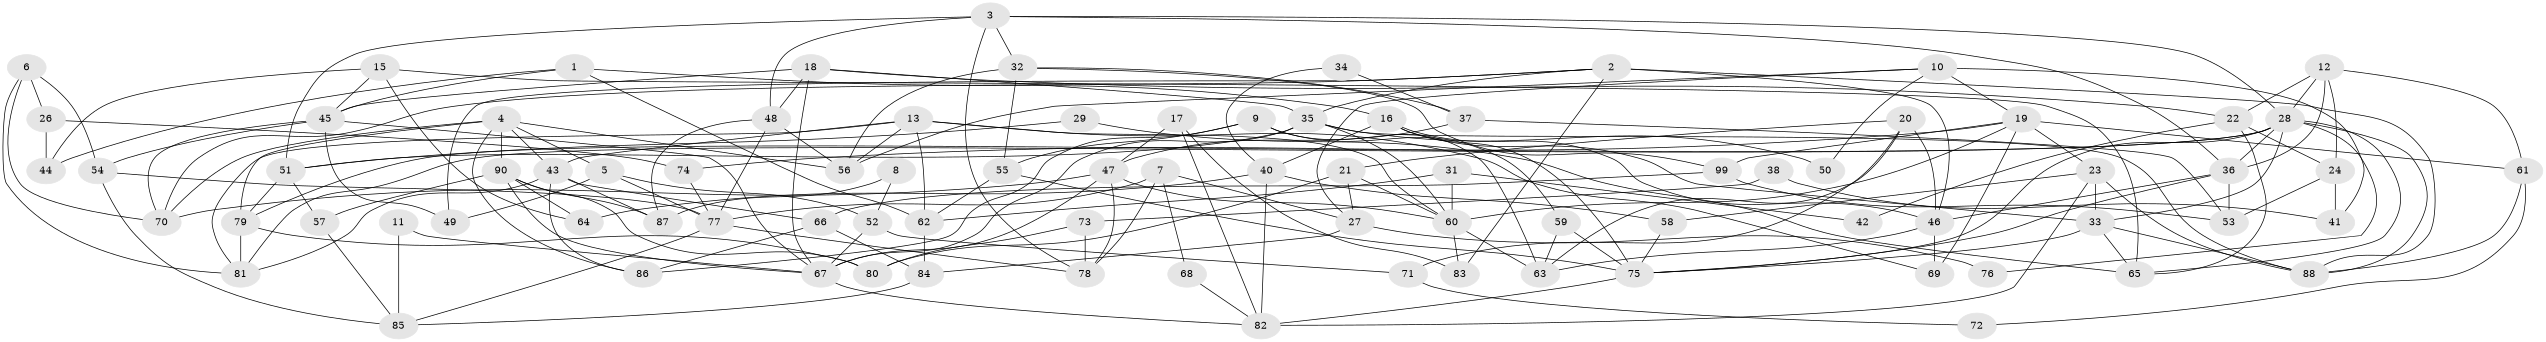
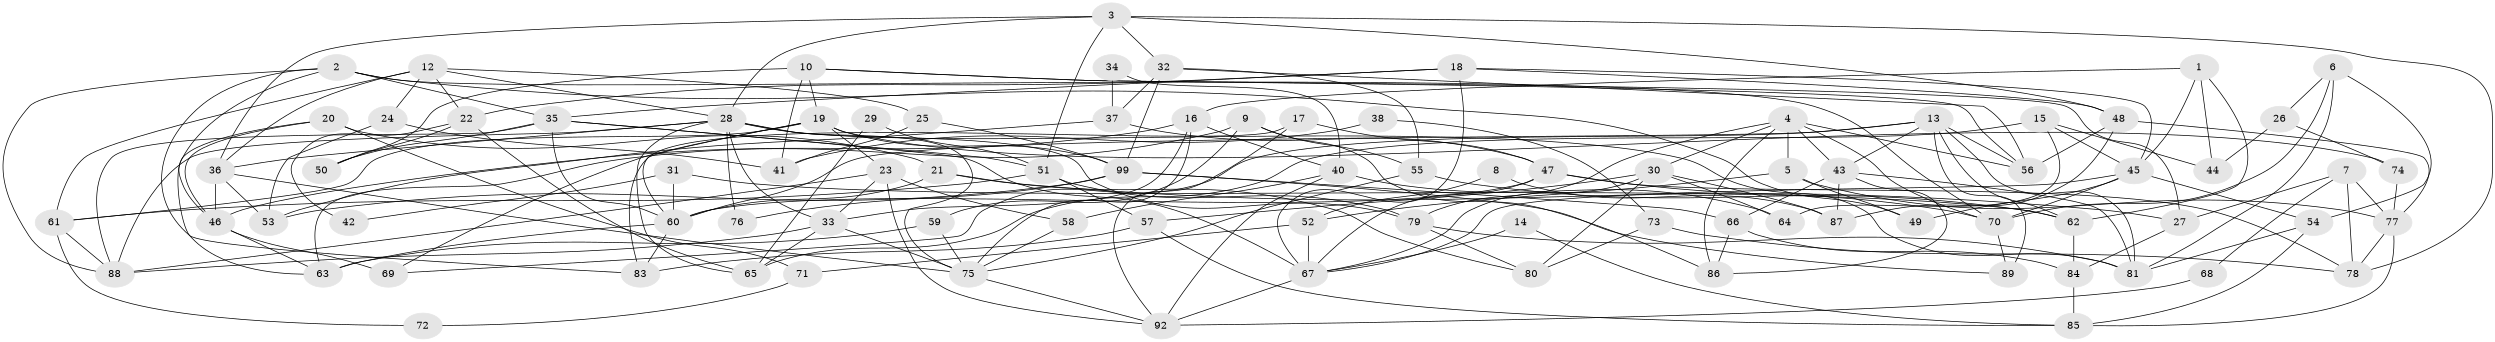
node "25": added
edge "22" -- "24": now "22" -- "50"
node "90": label "90" -> "30"
edge "54" -- "77": now "54" -- "81"
edge "51" -- "61": added
node "11": label "11" -> "14"
edge "27" -- "76": now "99" -- "76"
edge "57" -- "83": added
node "89": added
node "82": label "82" -> "92"
